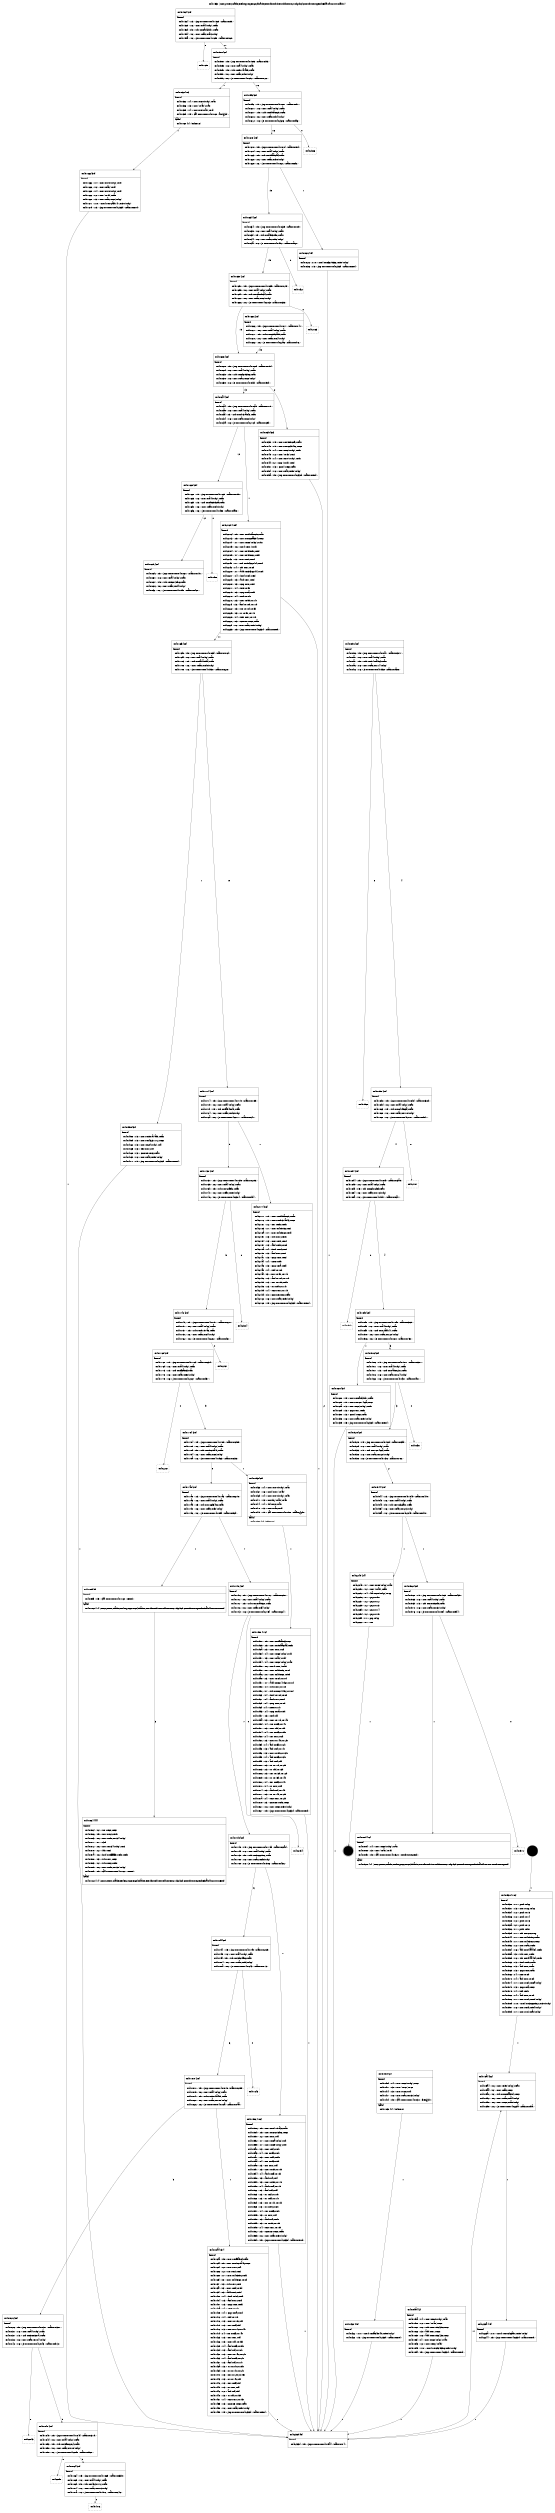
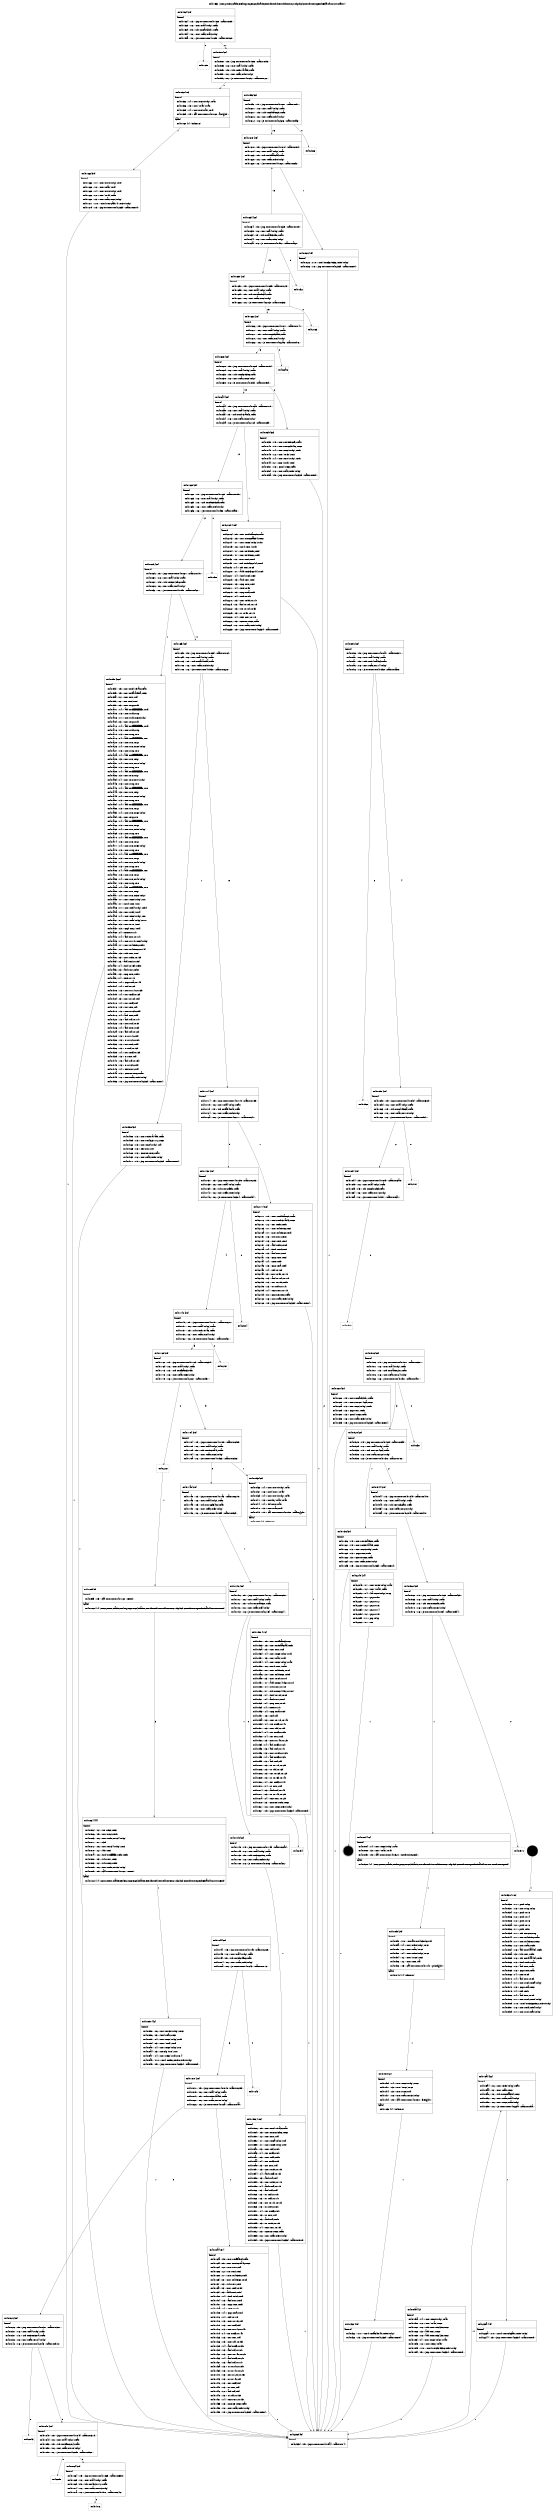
edge "0x4015e0 [28]" -> "0x4015fc [28]": removed, label "16"
edge "0x401618 [28]" -> "0x401634 [28]": reversed
edge "0x401650 [28]" -> "0x401688 [28]": now "0x401650 [28]" -> "0x40166c [28]"
edge "0x40166c [28]" -> "0x401688 [28]": label " 15" -> " 3"
node "0x4022a6": added
edge "0x4021cd [109]" -> "0x4016f8 [28]": now "0x4016dc [28]" -> "0x4016f8 [28]"
node "0x4019f0 [360]": added
edge "0x4018b8 [28]" -> "0x4018d4 [28]": label " 4" -> " 2"
edge "0x401730 [28]" -> "0x40174c [28]": label " 9" -> " 4"
node "0x4018f0 [28]": removed
edge "0x40174c [28]" -> "0x401768 [28]": added, label "9"
edge "0x401944 [28]" -> "0x402249 [24]": removed, label "1"
node "0x401cbc [30]": added
edge "0x4017a0 [28]" -> "0x401e5f [5]": now "0x4022c7" -> "0x401e5f [5]"
edge "0x401d63 [29]" -> "0x401d80 [172]": removed, label "1"
edge "0x402177 [86]" -> "0x40233d [5]": added, label "1"
edge "0x4017d8 [28]" -> "0x4017f4 [28]": removed, label "6"
node "0x401ef0 [29]": added
node "0x401e90 [42]": added
edge "0x401530 [116]" -> "0x4015a4 [32]": removed, label "1"
